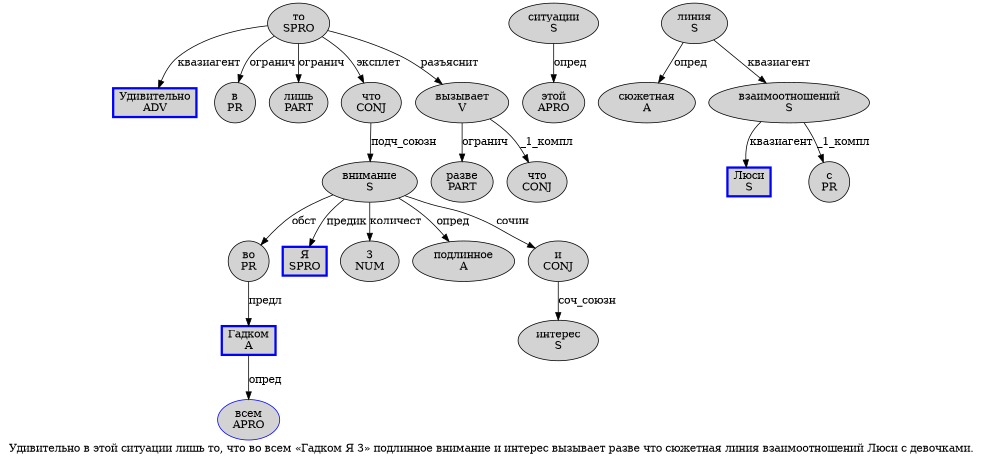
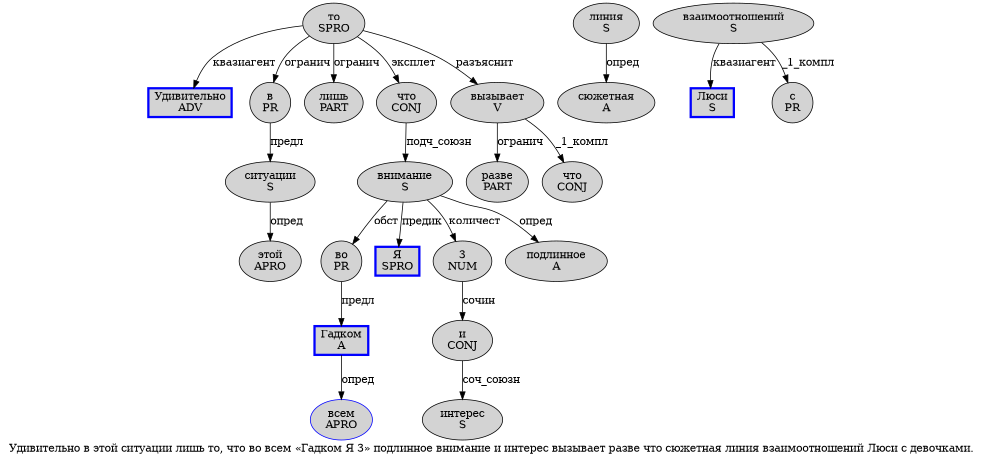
edge "линия S" -> "взаимоотношений S": removed, label "квазиагент"
edge "в PR" -> "ситуации S": added, label "предл"
edge "внимание S" -> "и CONJ": now "3 NUM" -> "и CONJ"
